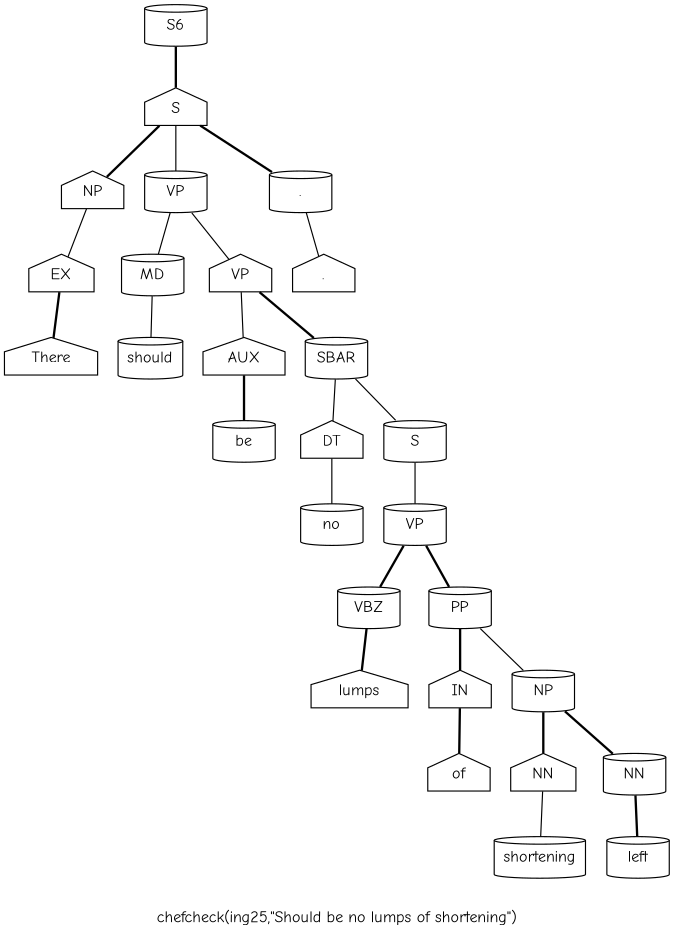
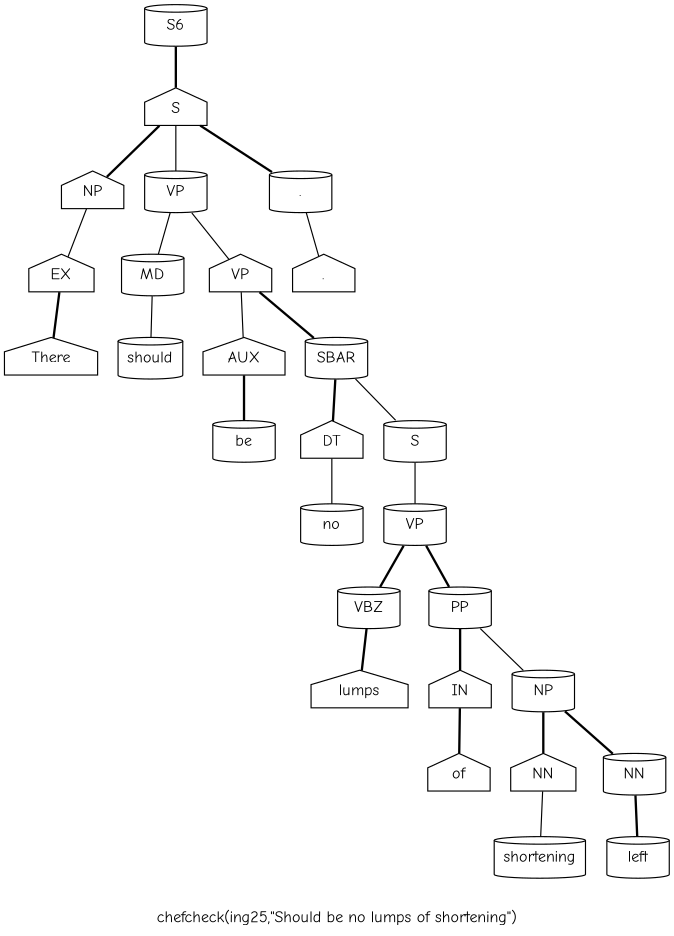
edge "SBAR" -- "DT": style solid -> bold
